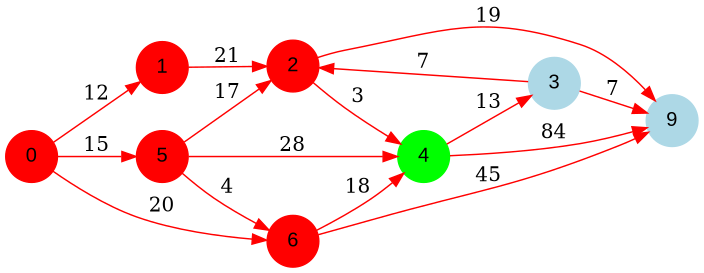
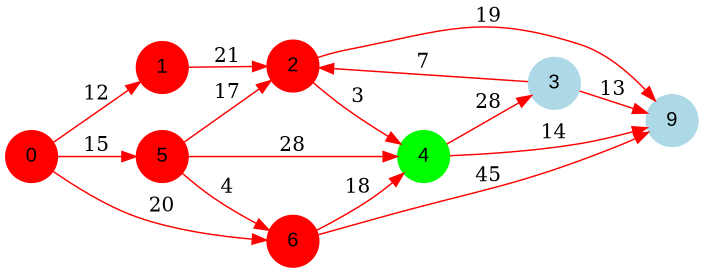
edge "3" -> "9": label "7" -> "13"
edge "4" -> "3": label "13" -> "28"
edge "4" -> "9": label "84" -> "14"
